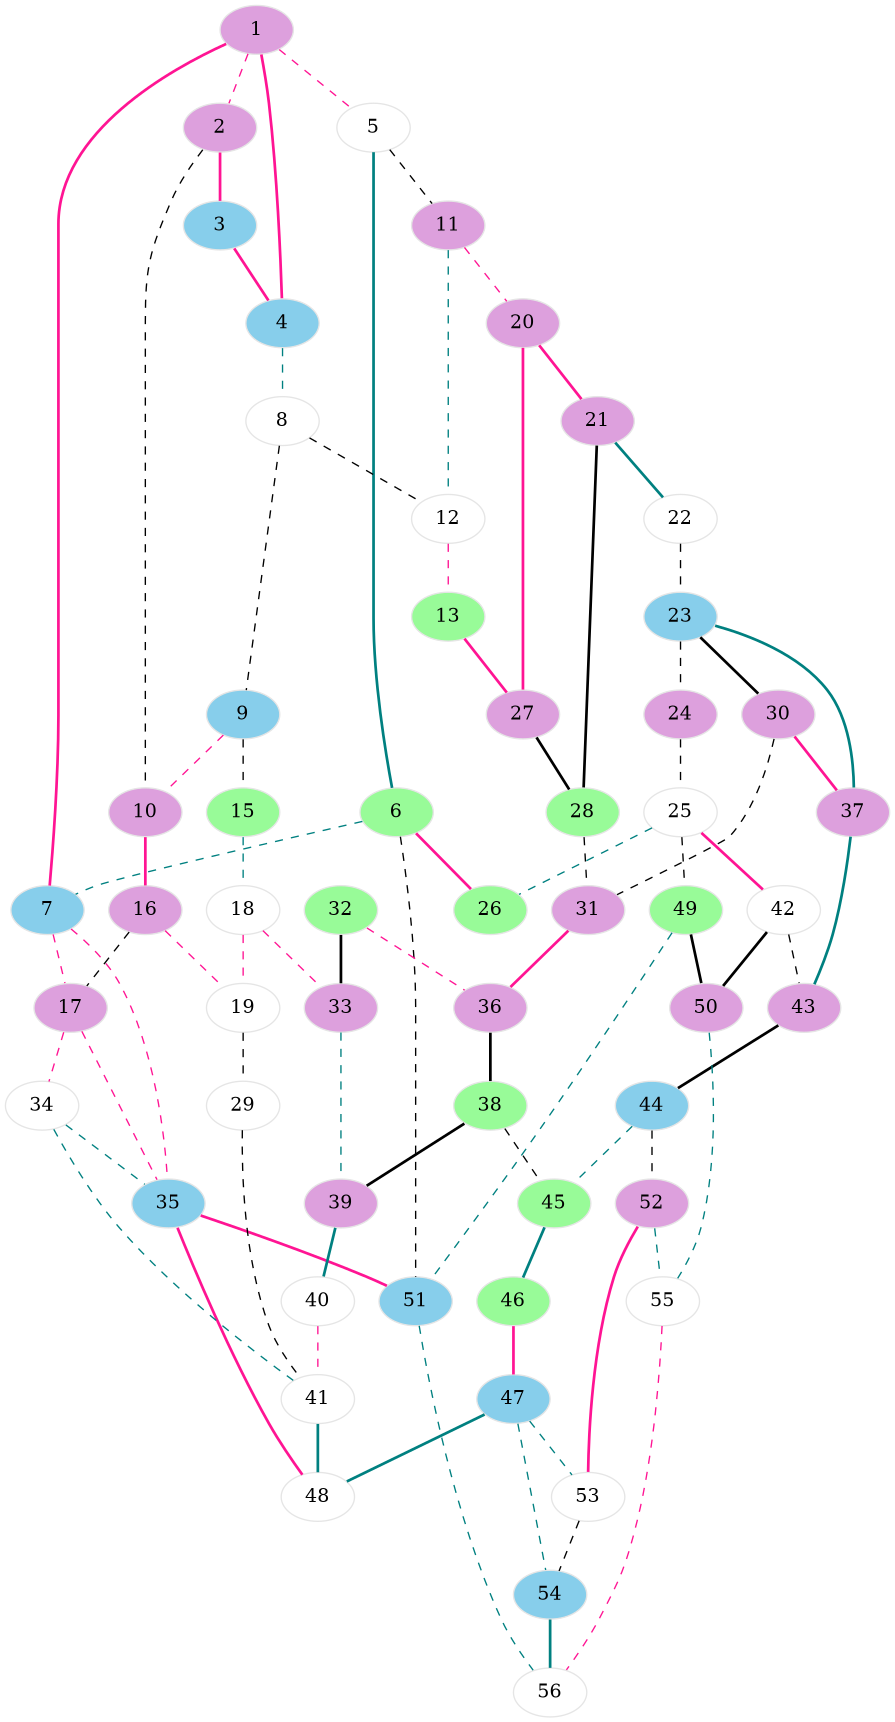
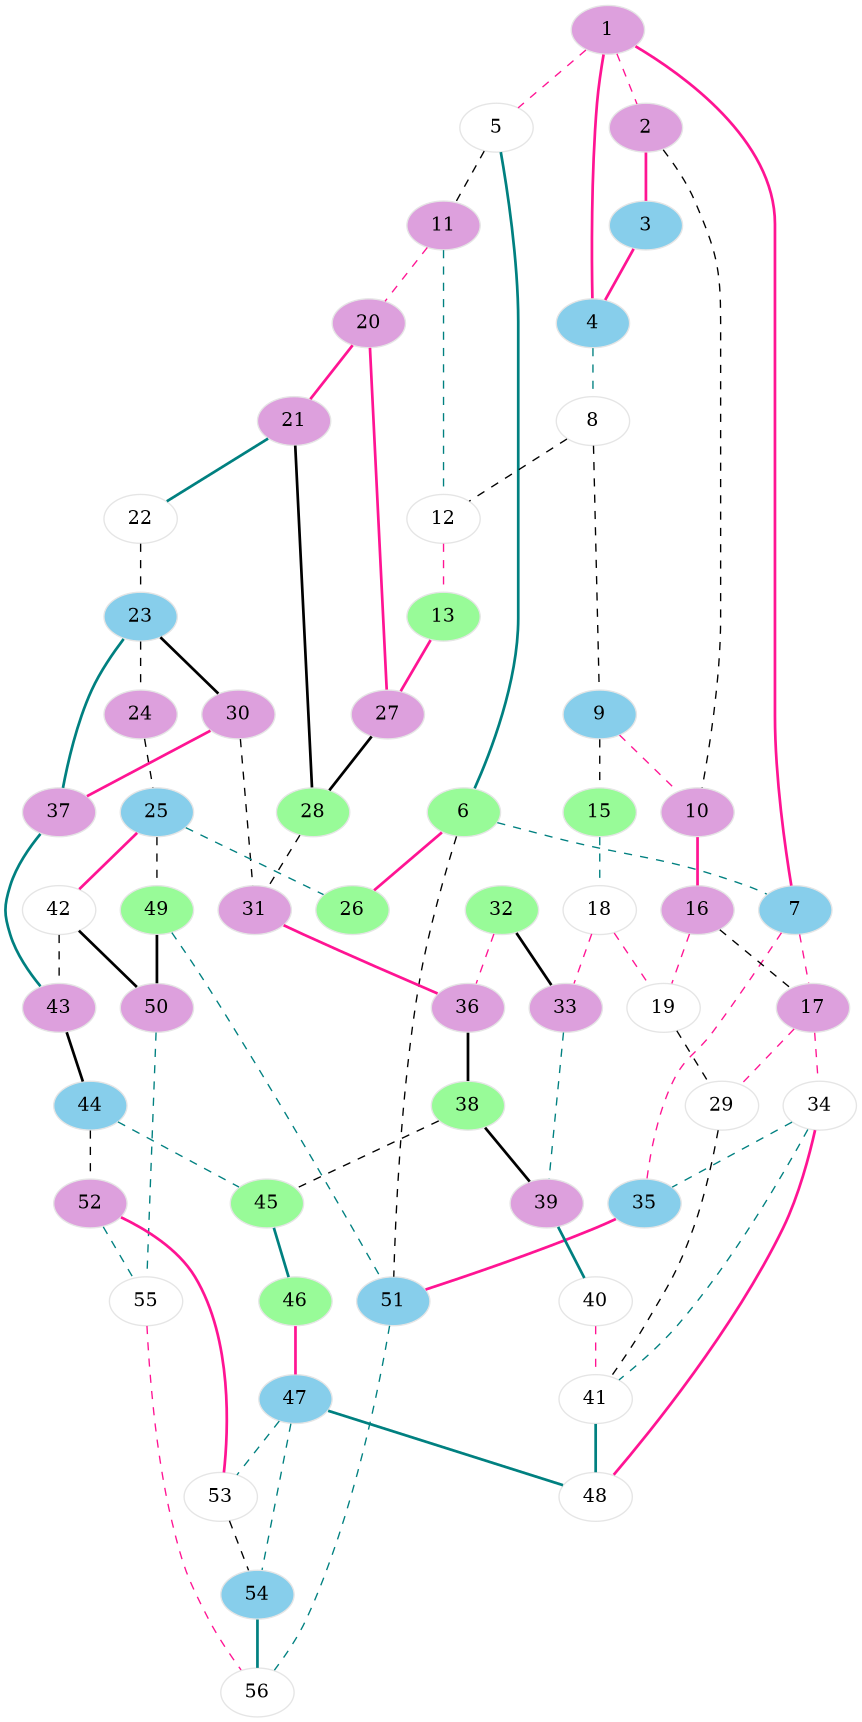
node "25": fillcolor white -> skyblue
edge "17" -- "35": now "17" -- "29"
edge "35" -- "48": now "34" -- "48"
